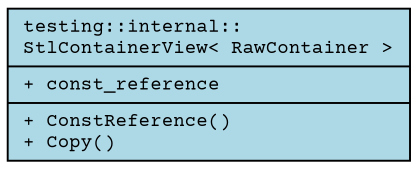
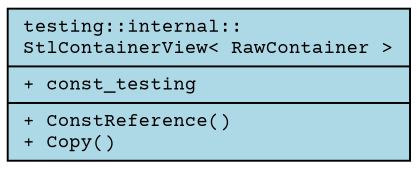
node "testing::internal::": text "+ const_reference" -> "+ const_testing"
